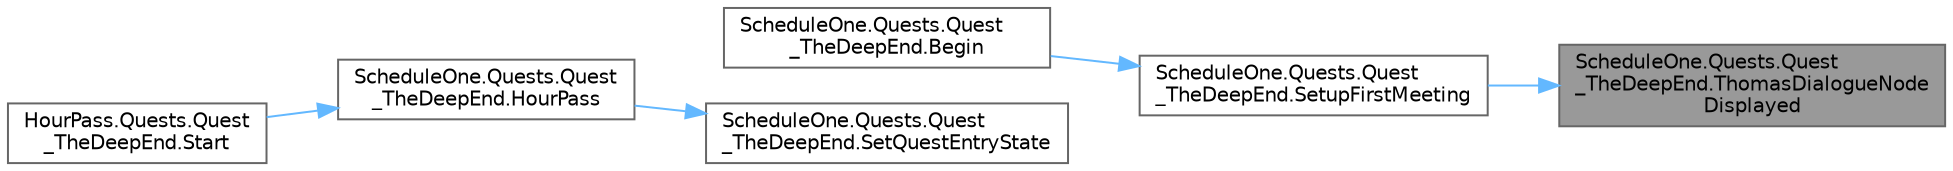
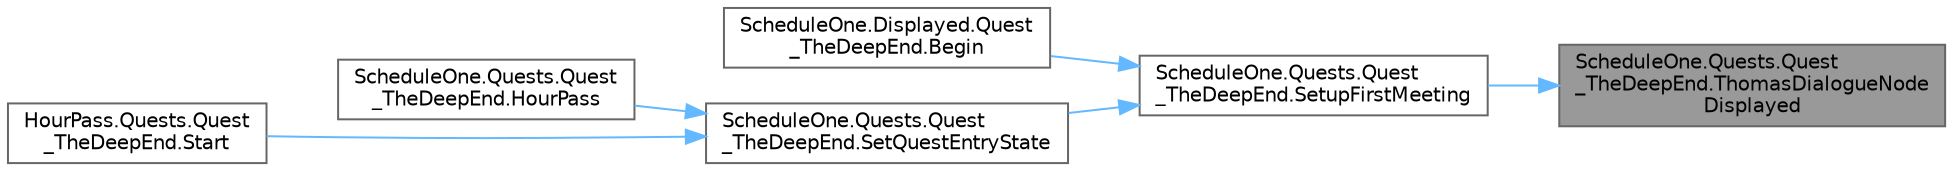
node "ScheduleOne.Quests.Quest _TheDeepEnd.Begin": label "ScheduleOne.Quests.Quest _TheDeepEnd.Begin" -> "ScheduleOne.Displayed.Quest _TheDeepEnd.Begin"
edge "ScheduleOne.Quests.Quest _TheDeepEnd.SetQuestEntryState" -> "ScheduleOne.Quests.Quest _TheDeepEnd.SetupFirstMeeting": added
edge "HourPass.Quests.Quest _TheDeepEnd.Start" -> "ScheduleOne.Quests.Quest _TheDeepEnd.HourPass": now "HourPass.Quests.Quest _TheDeepEnd.Start" -> "ScheduleOne.Quests.Quest _TheDeepEnd.SetQuestEntryState"
